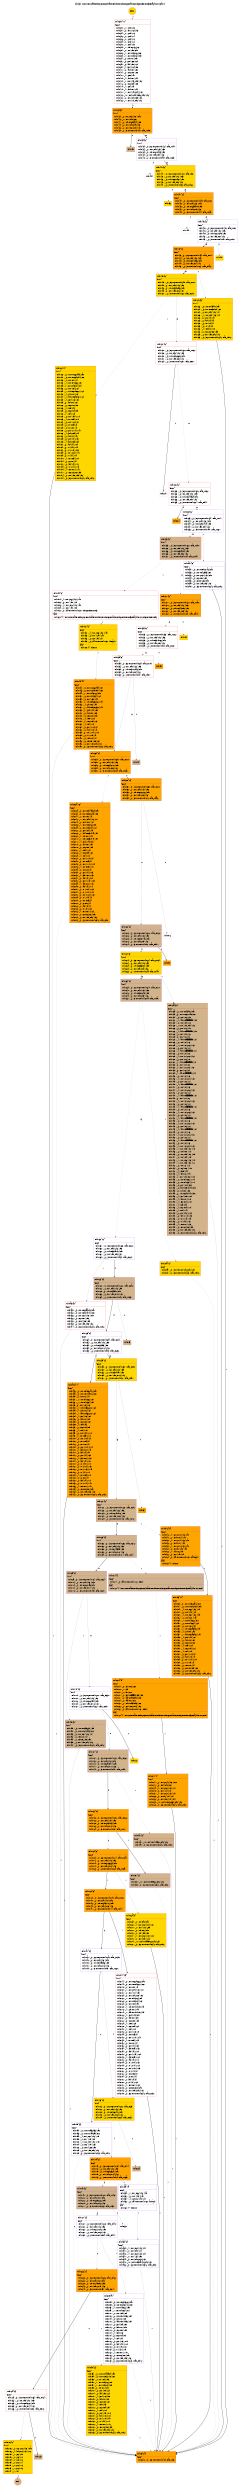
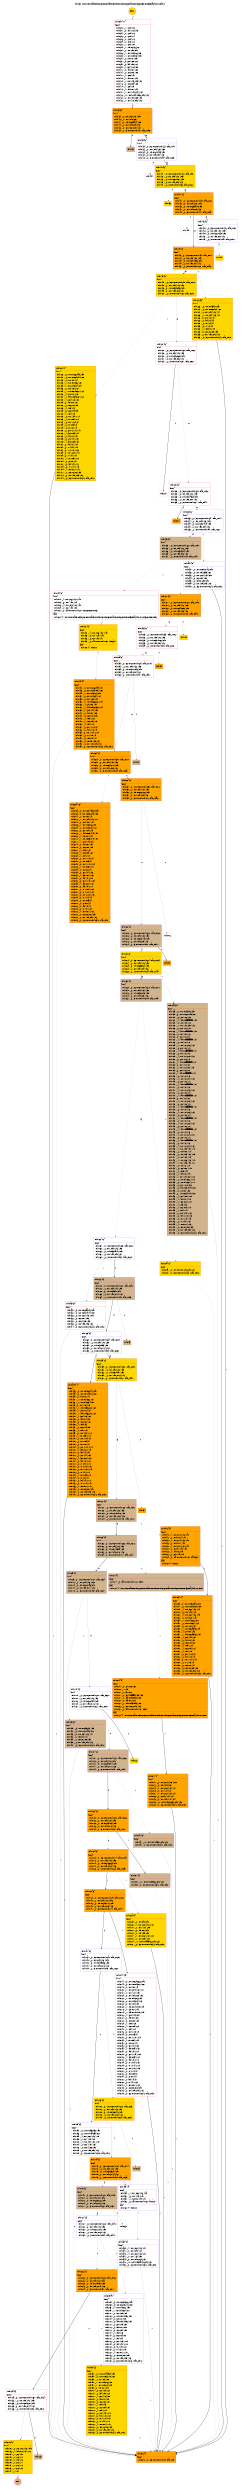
edge "0x4014b3 [28]" -> "0x4014cf [28]": now "0x401497 [28]" -> "0x4014cf [28]"
